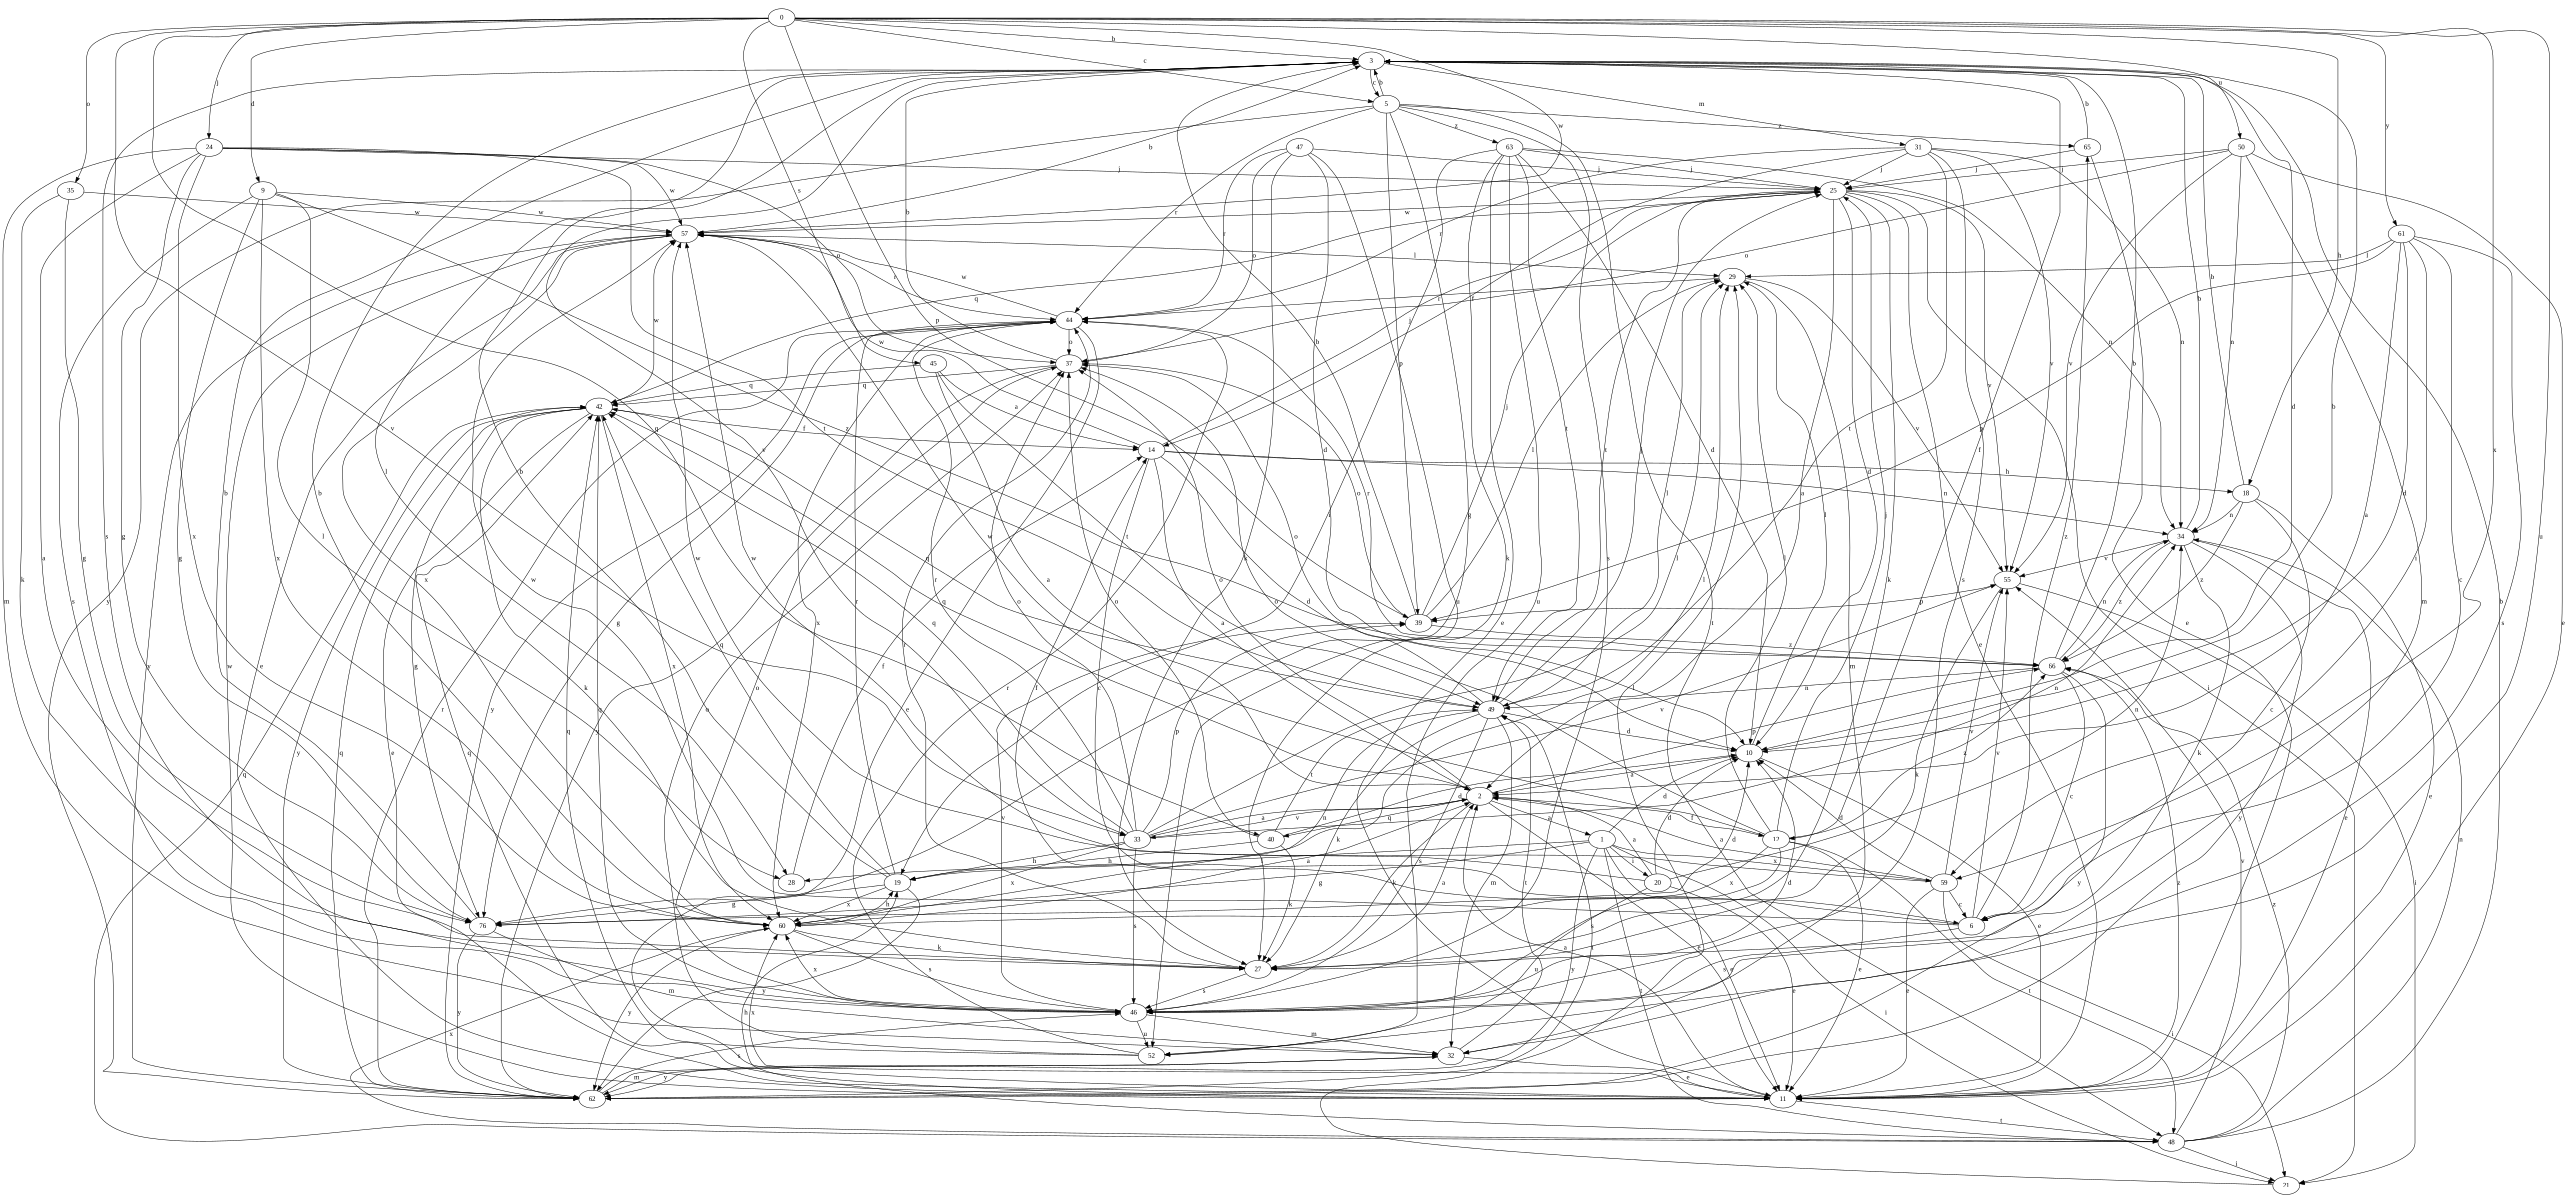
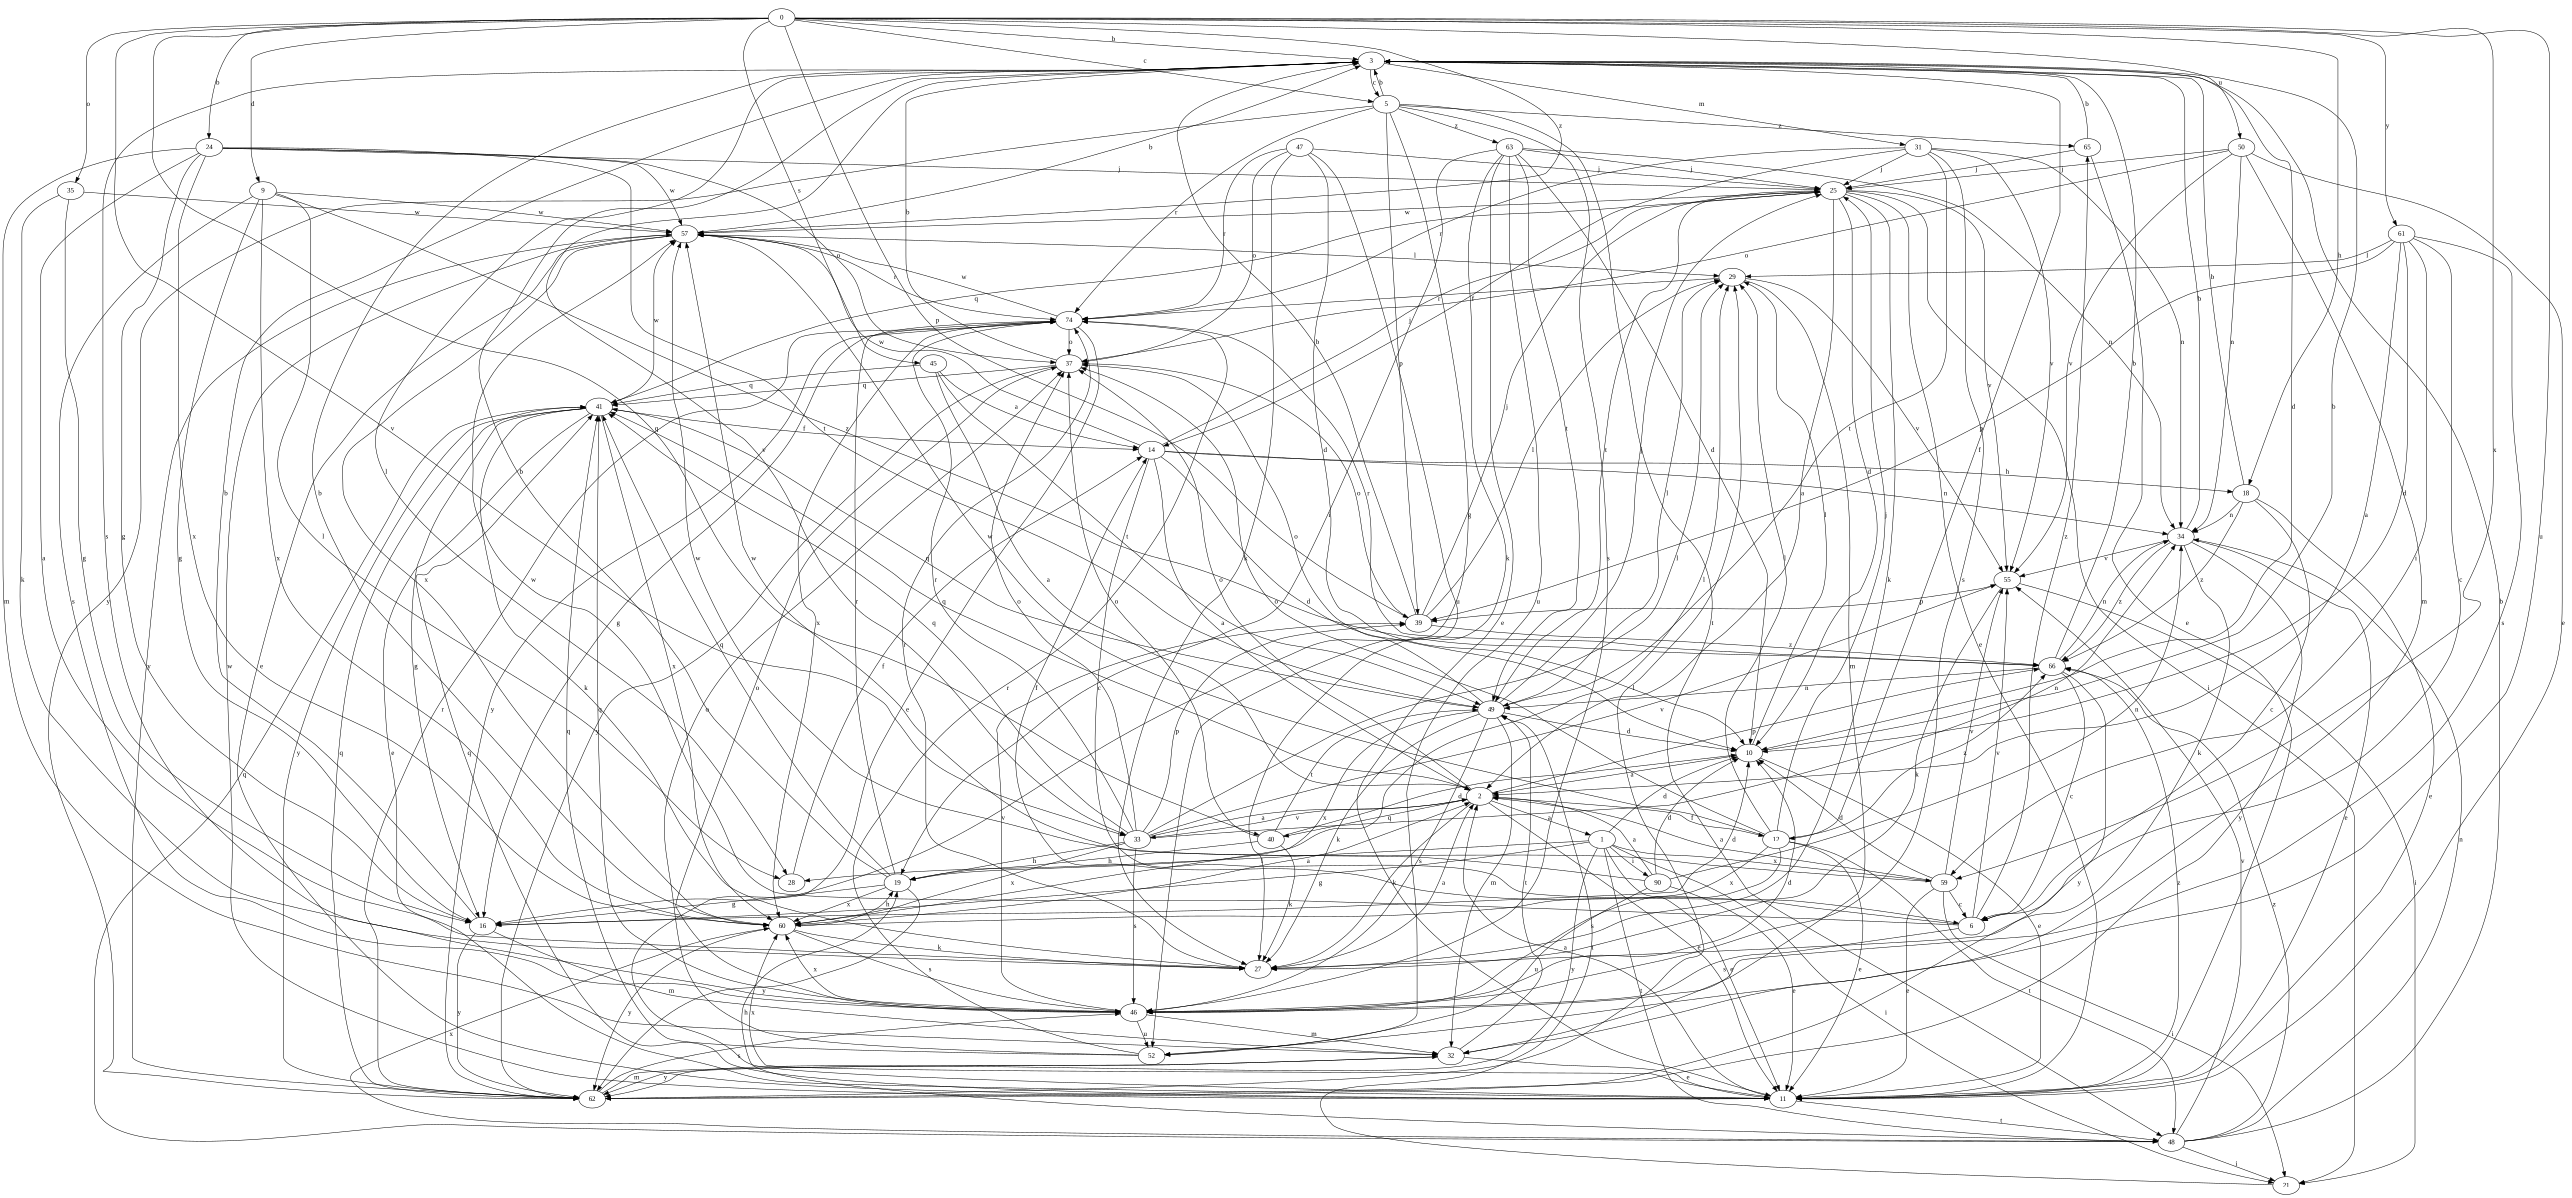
edge "0" -> "24": label "j" -> "b"
edge "0" -> "57": label "w" -> "z"
node "44": label "44" -> "74"
node "42": label "42" -> "41"
edge "49" -> "60": label "n" -> "x"
node "20": label "20" -> "90"
node "76": label "76" -> "16"
edge "27" -> "46": removed, label "s"
